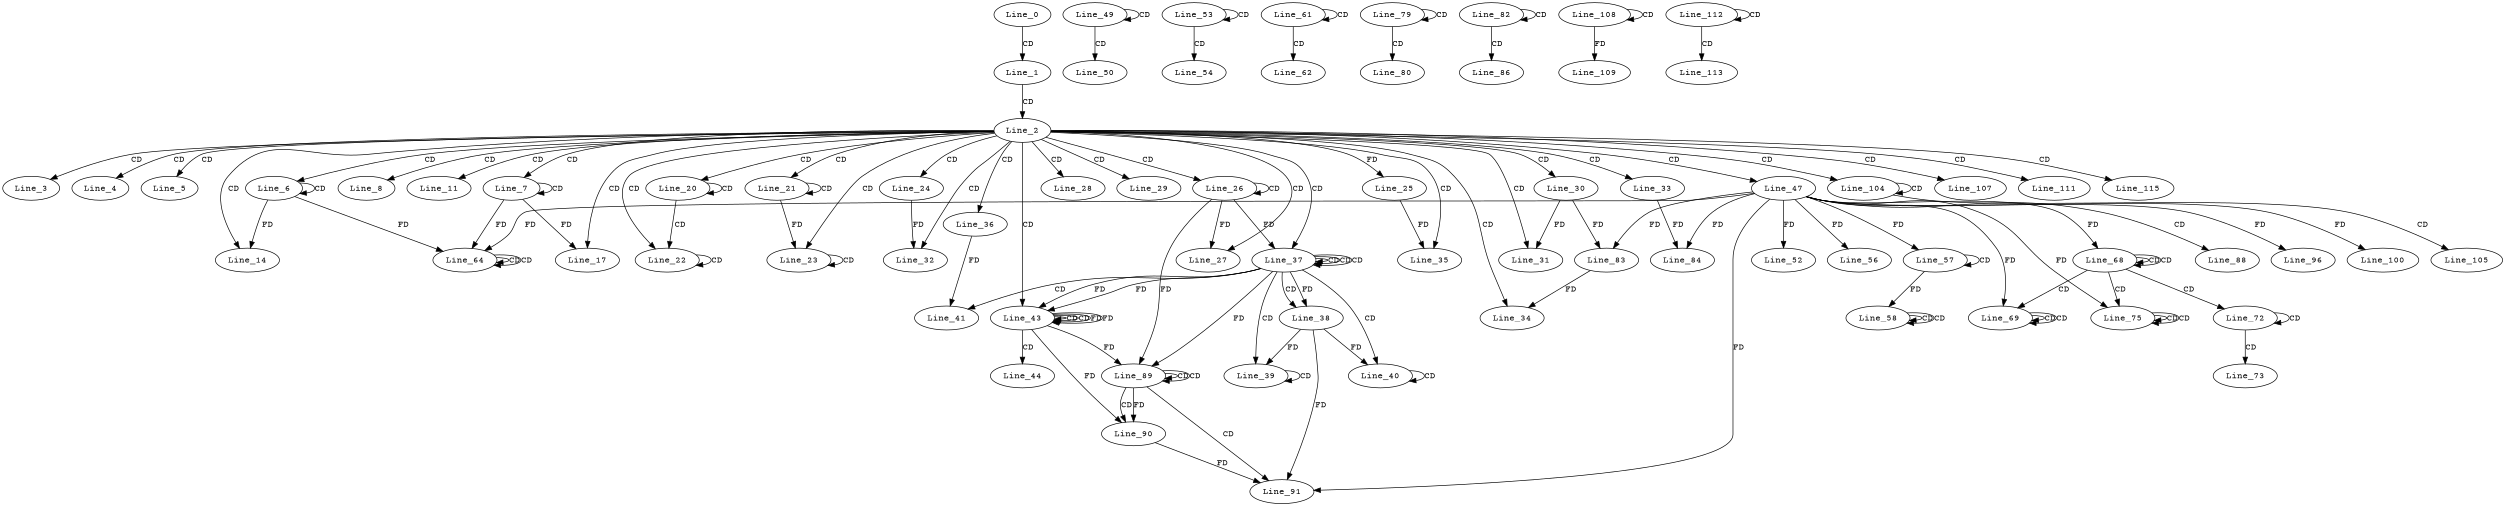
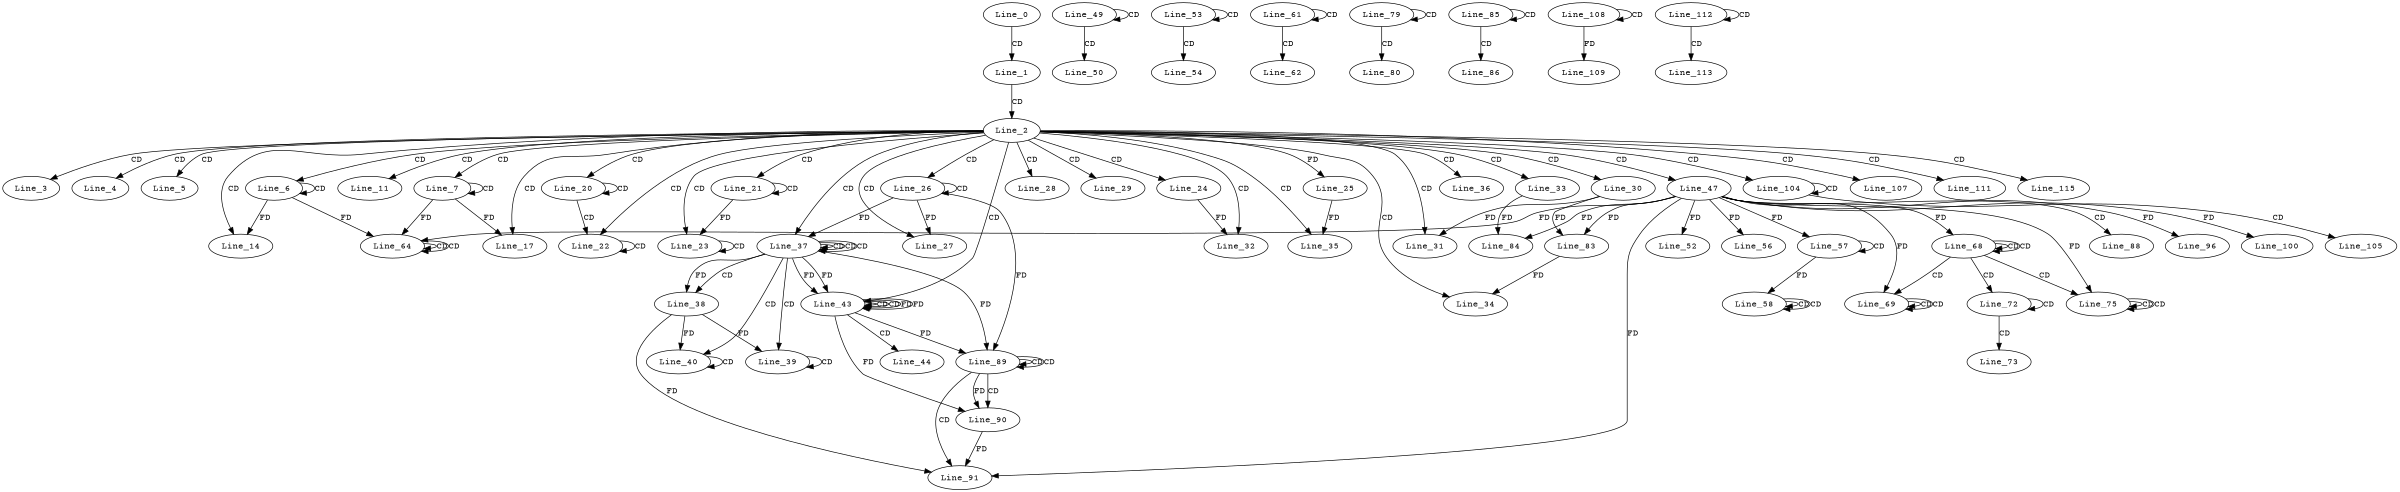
node "Line_82": label "Line_82" -> "Line_85"
node "Line_8": removed
node "Line_41": removed
